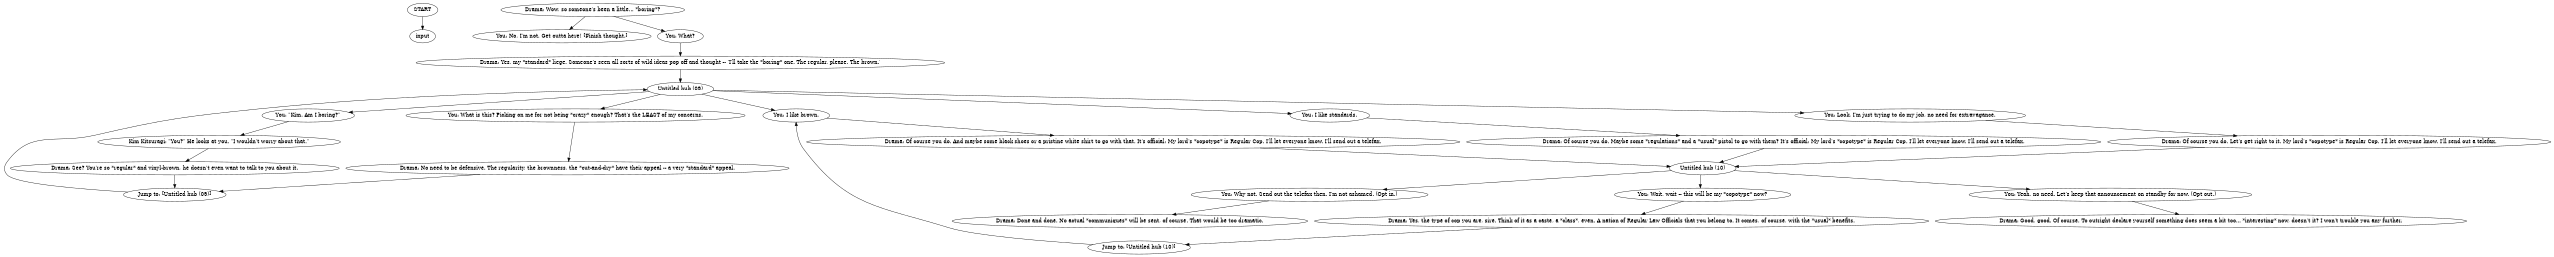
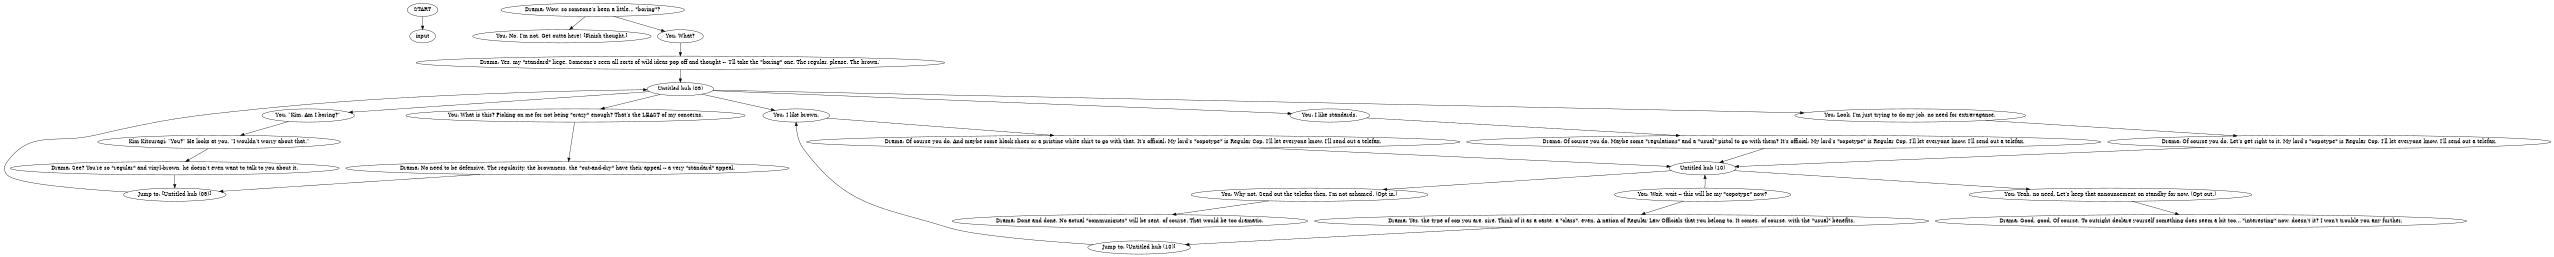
edge "Untitled hub (10)" -> "You: Wait, wait -- this will be my *copotype* now?": reversed
